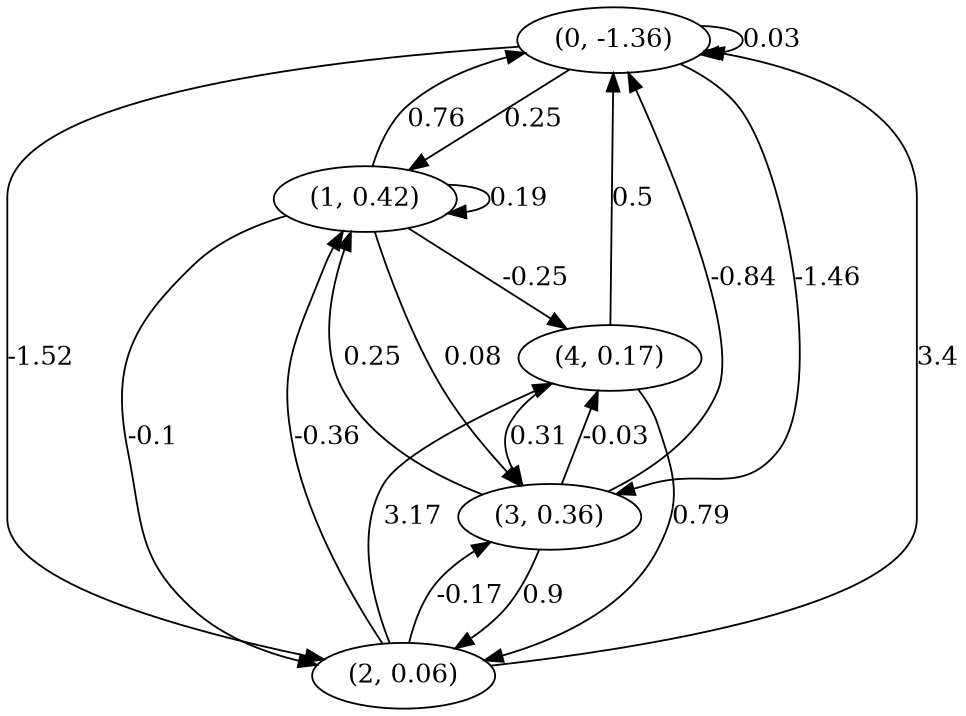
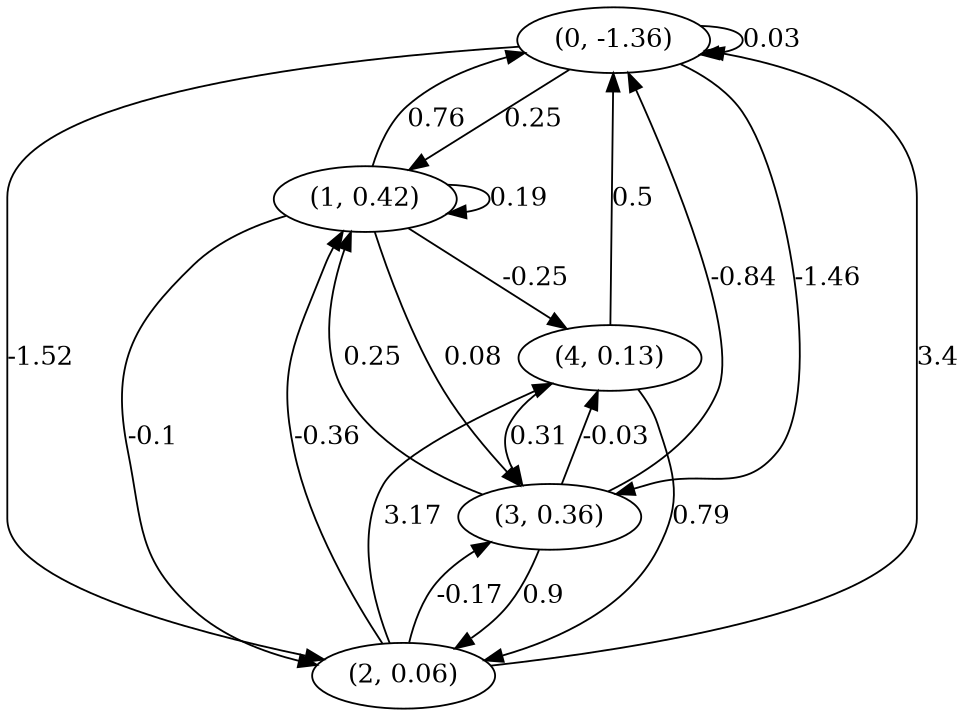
node "(4, 0.17)": label "(4, 0.17)" -> "(4, 0.13)"
